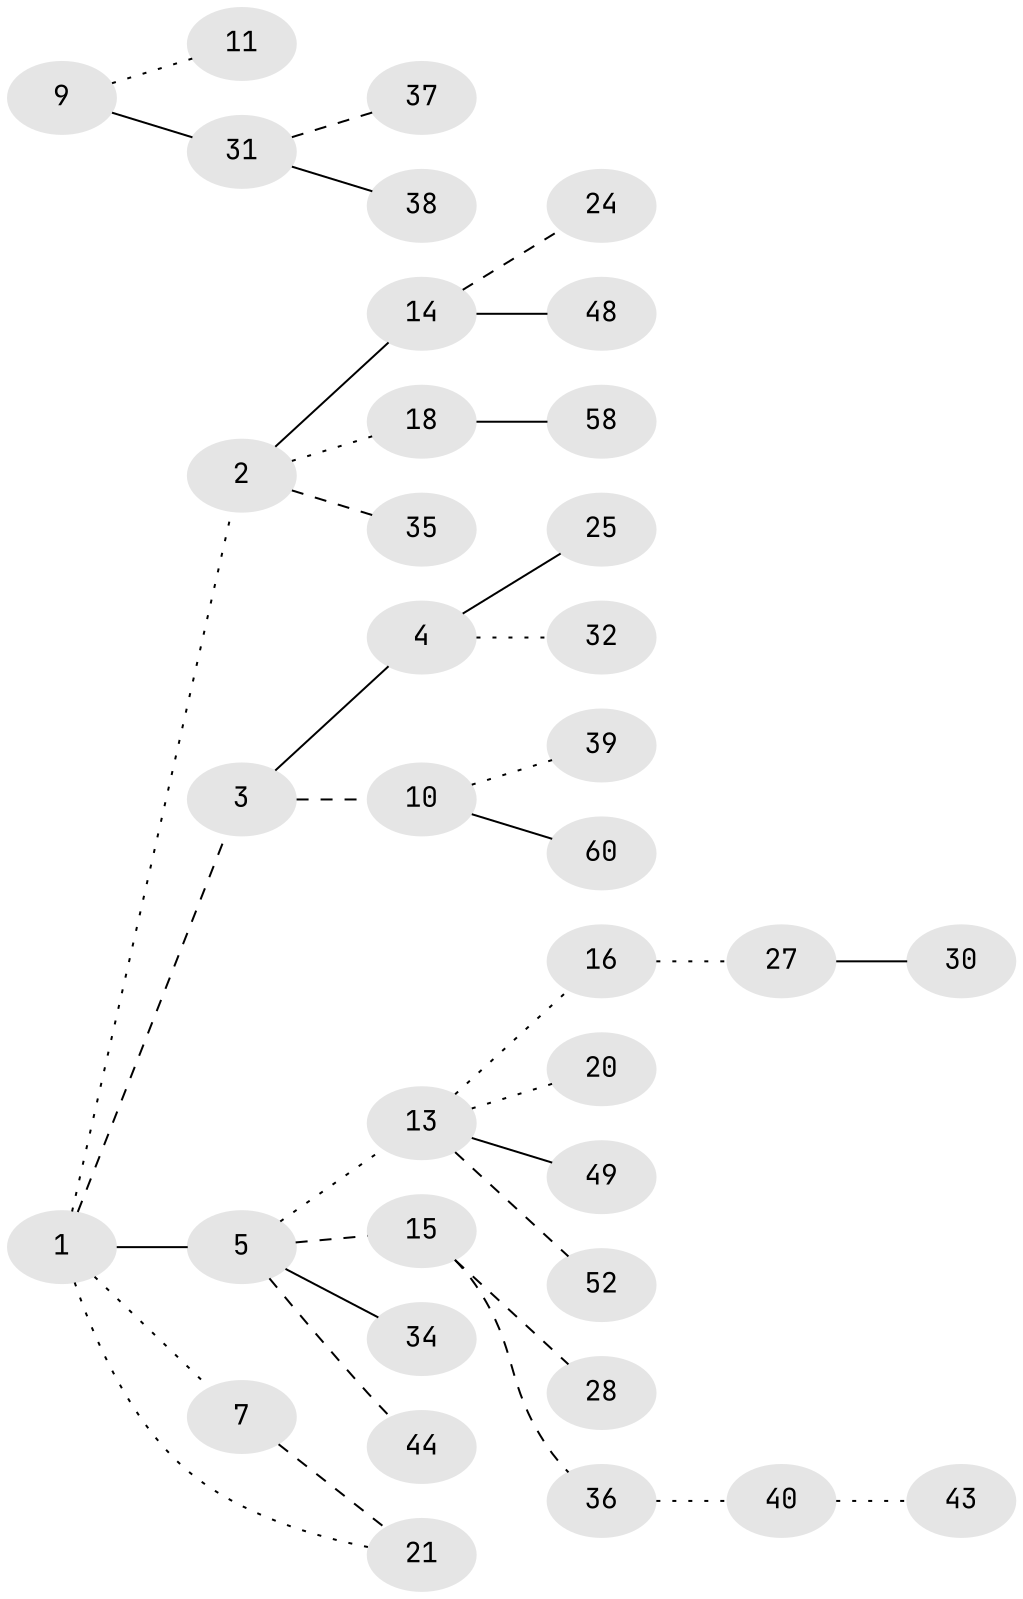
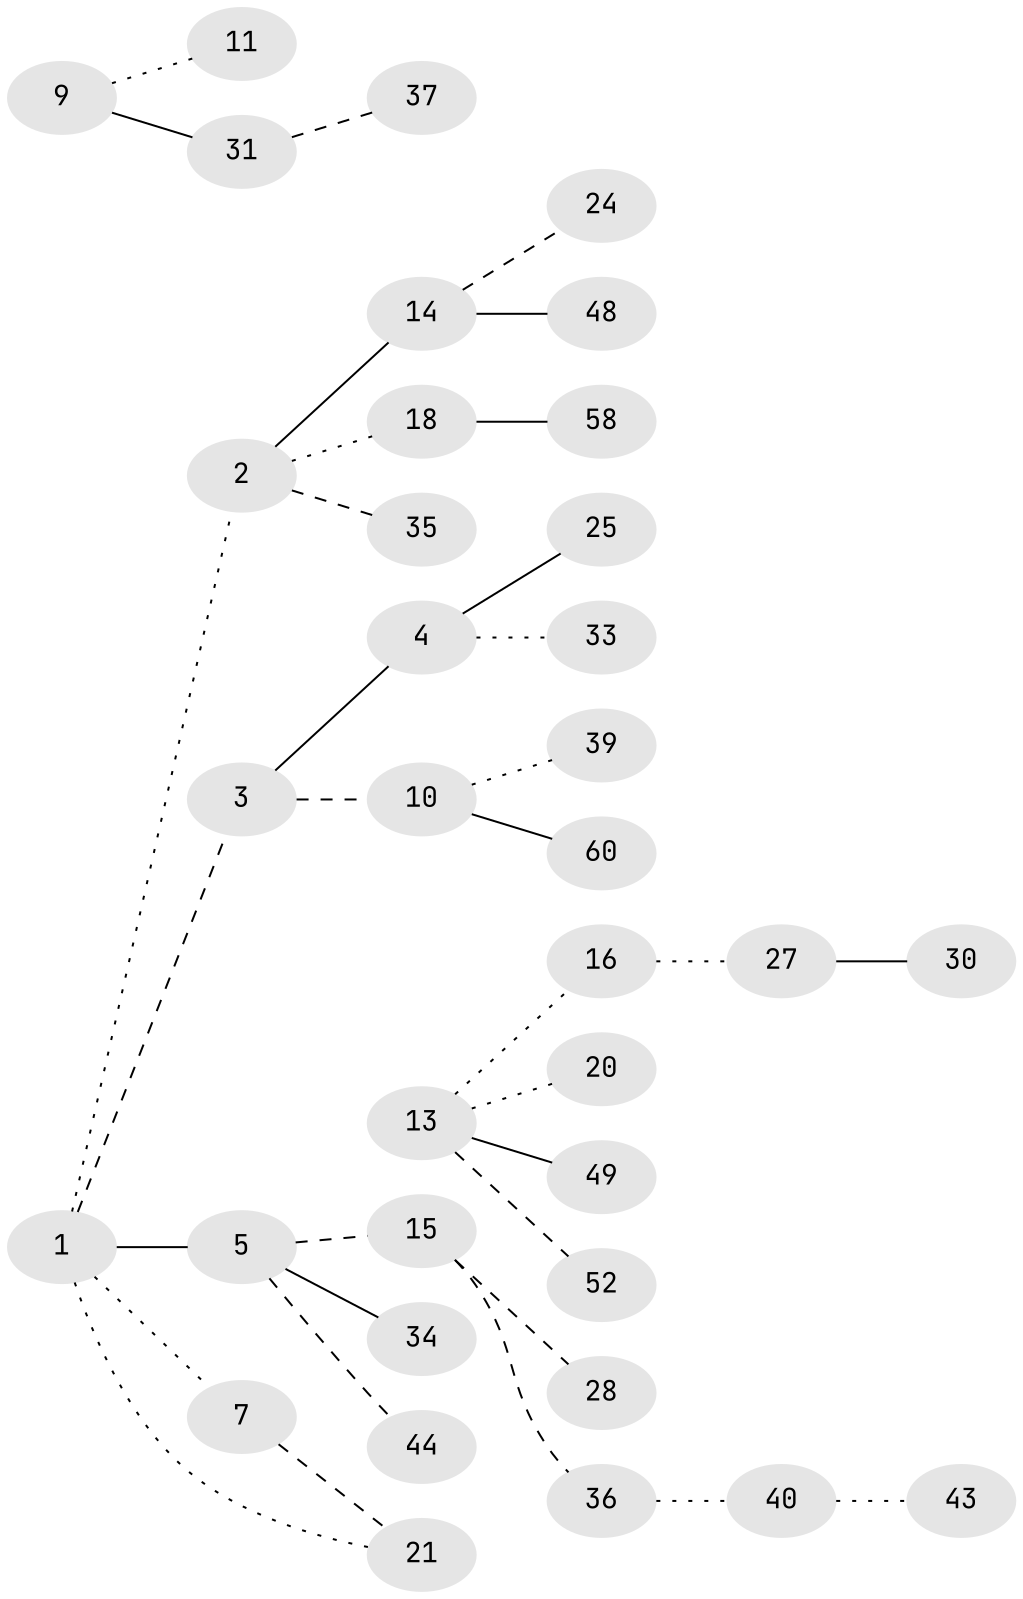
node "38": removed
node "32": label "32" -> "33"
edge "13" -- "5": removed
